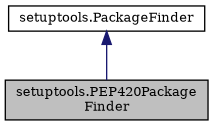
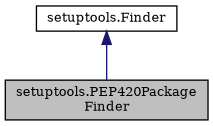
node "setuptools.PackageFinder": label "setuptools.PackageFinder" -> "setuptools.Finder"
